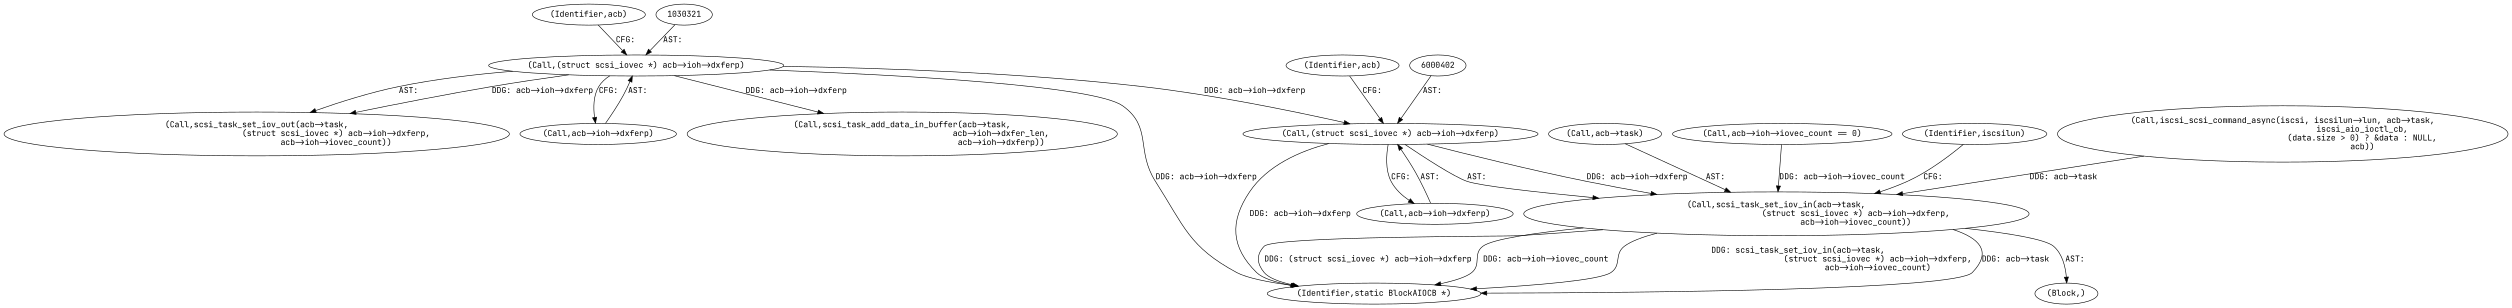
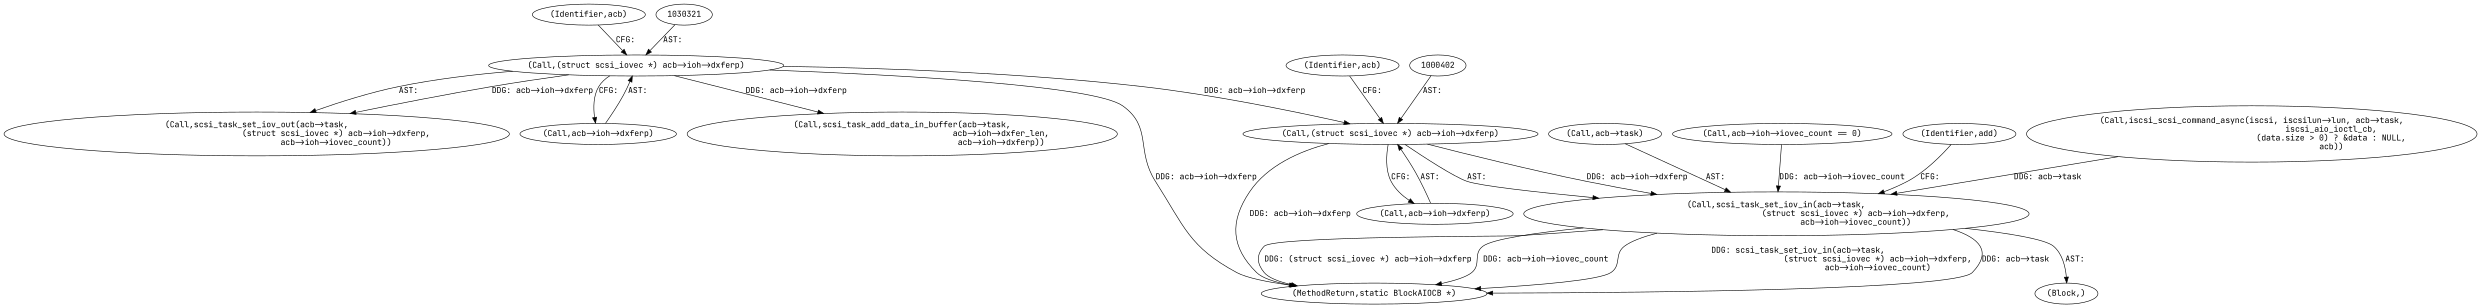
node "6000402": label "6000402" -> "1000402"
node "(Identifier,iscsilun)": label "(Identifier,iscsilun)" -> "(Identifier,add)"
node "(Identifier,static BlockAIOCB *)": label "(Identifier,static BlockAIOCB *)" -> "(MethodReturn,static BlockAIOCB *)"
